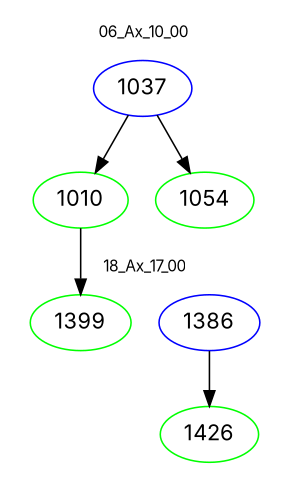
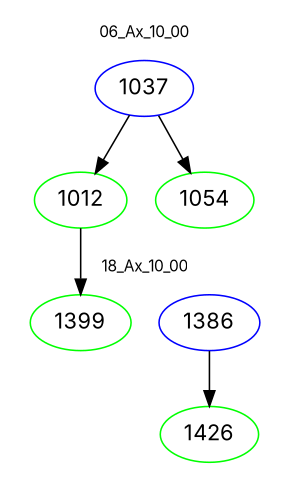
node "1010": label "1010" -> "1012"
cluster "18_Ax_17_00": label "18_Ax_17_00" -> "18_Ax_10_00"
